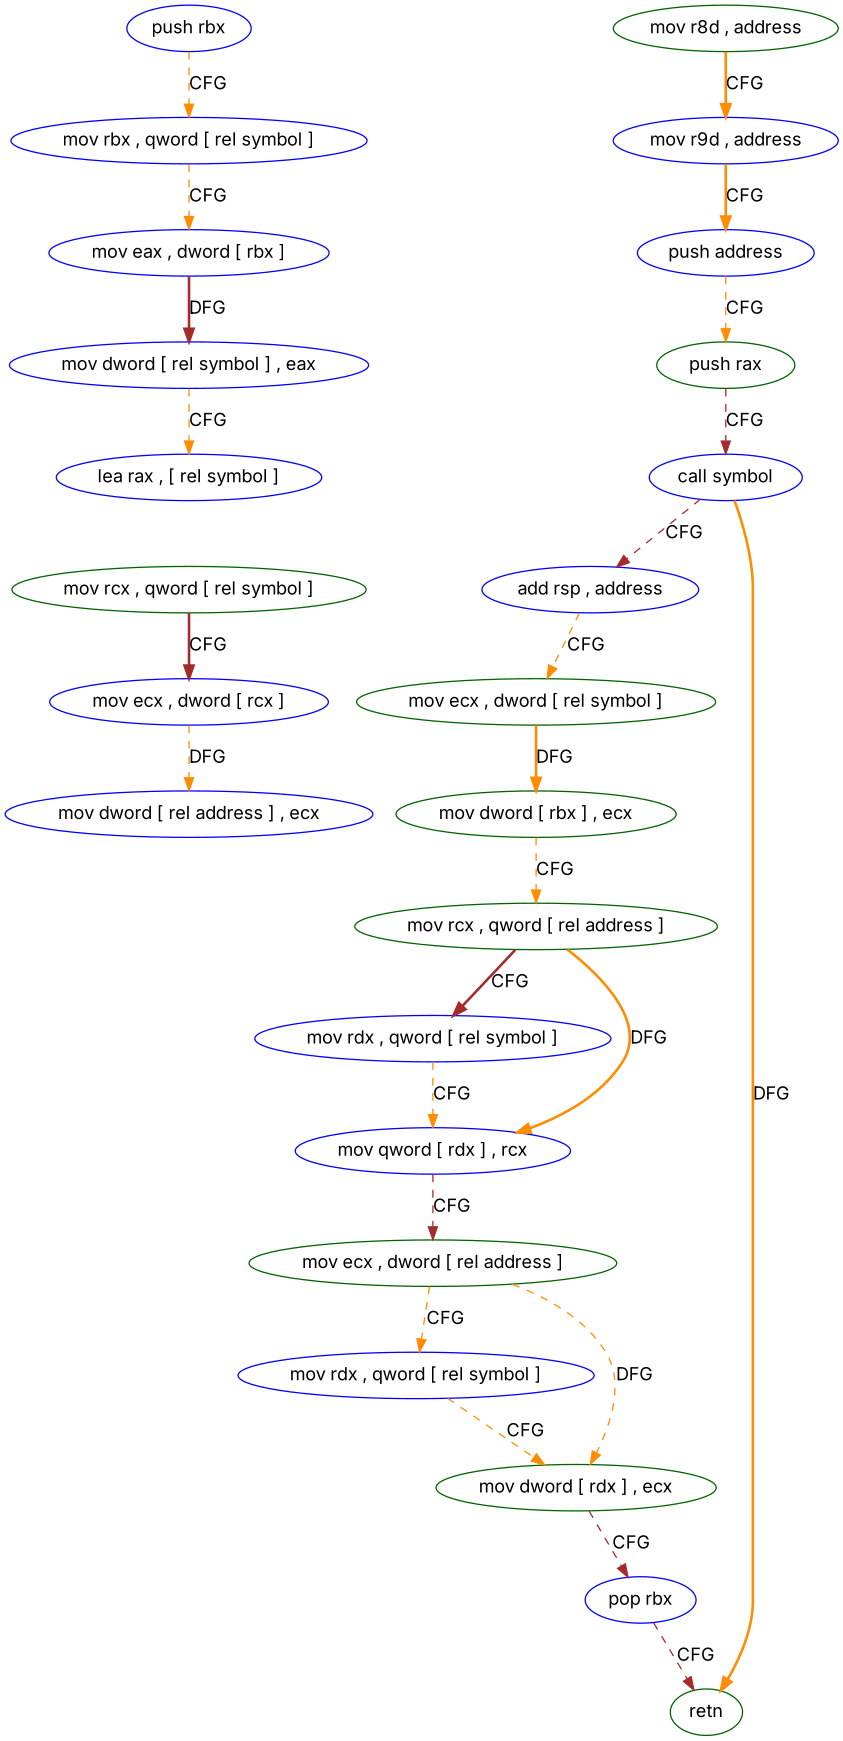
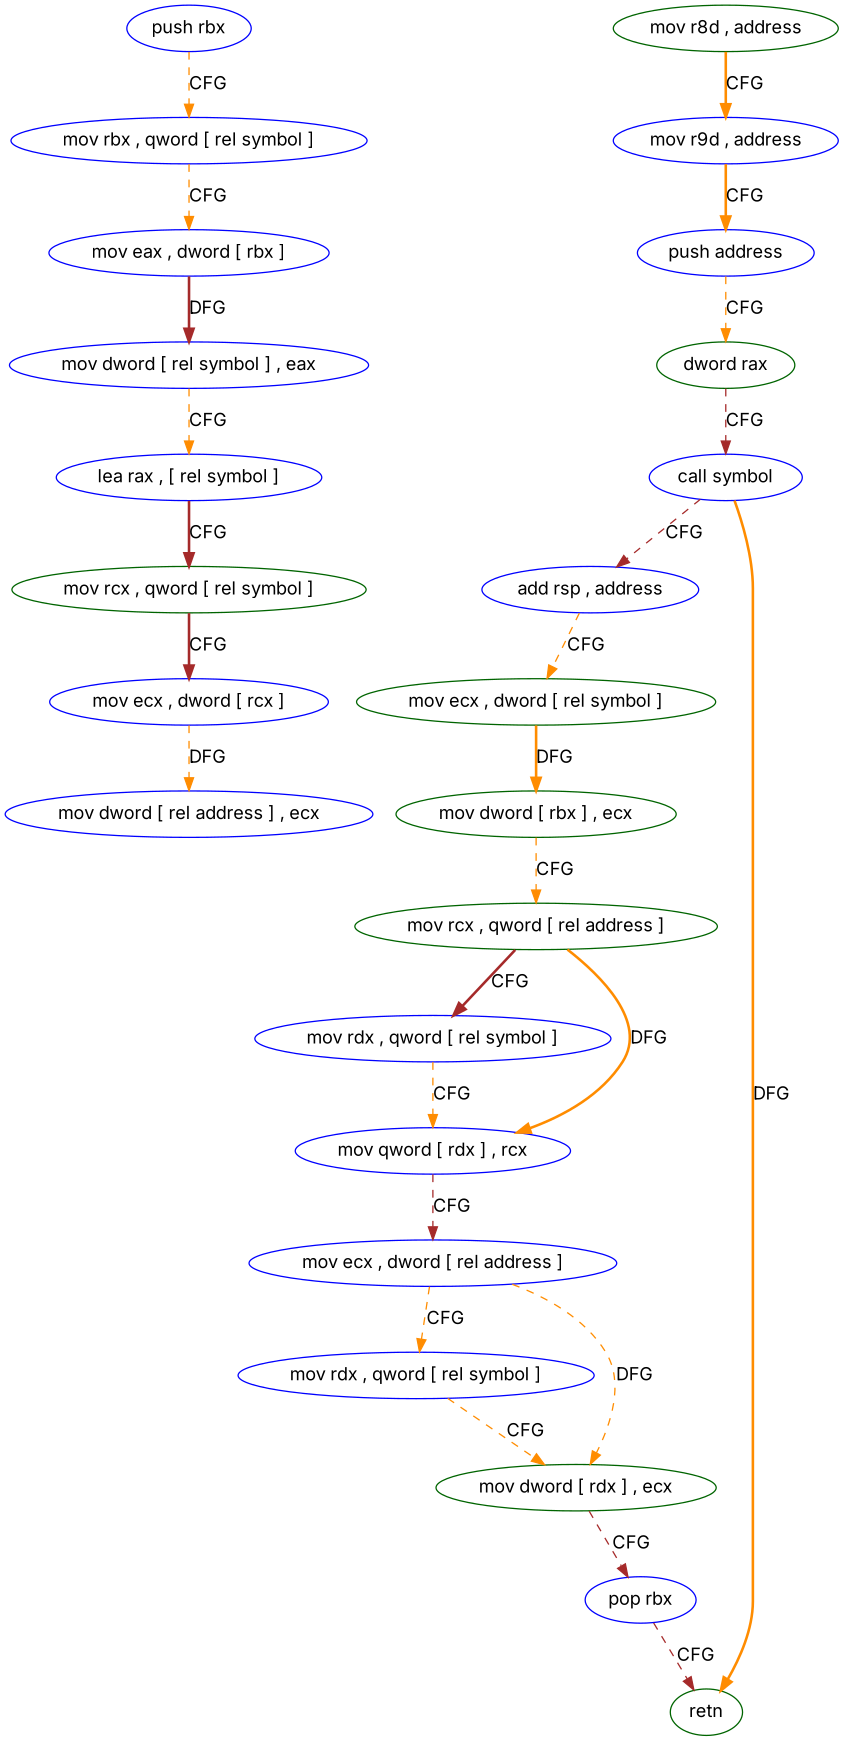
node "push rax": label "push rax" -> "dword rax"
edge "lea rax , [ rel symbol ]" -> "mov rcx , qword [ rel symbol ]": added, label "CFG"
node "mov ecx , dword [ rel address ]": color darkgreen -> blue
